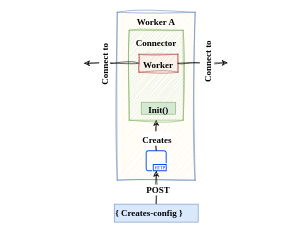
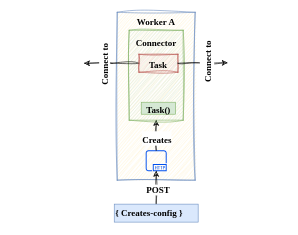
node "Worker": label "Worker" -> "Task"
node "Init()": label "Init()" -> "Task()"
